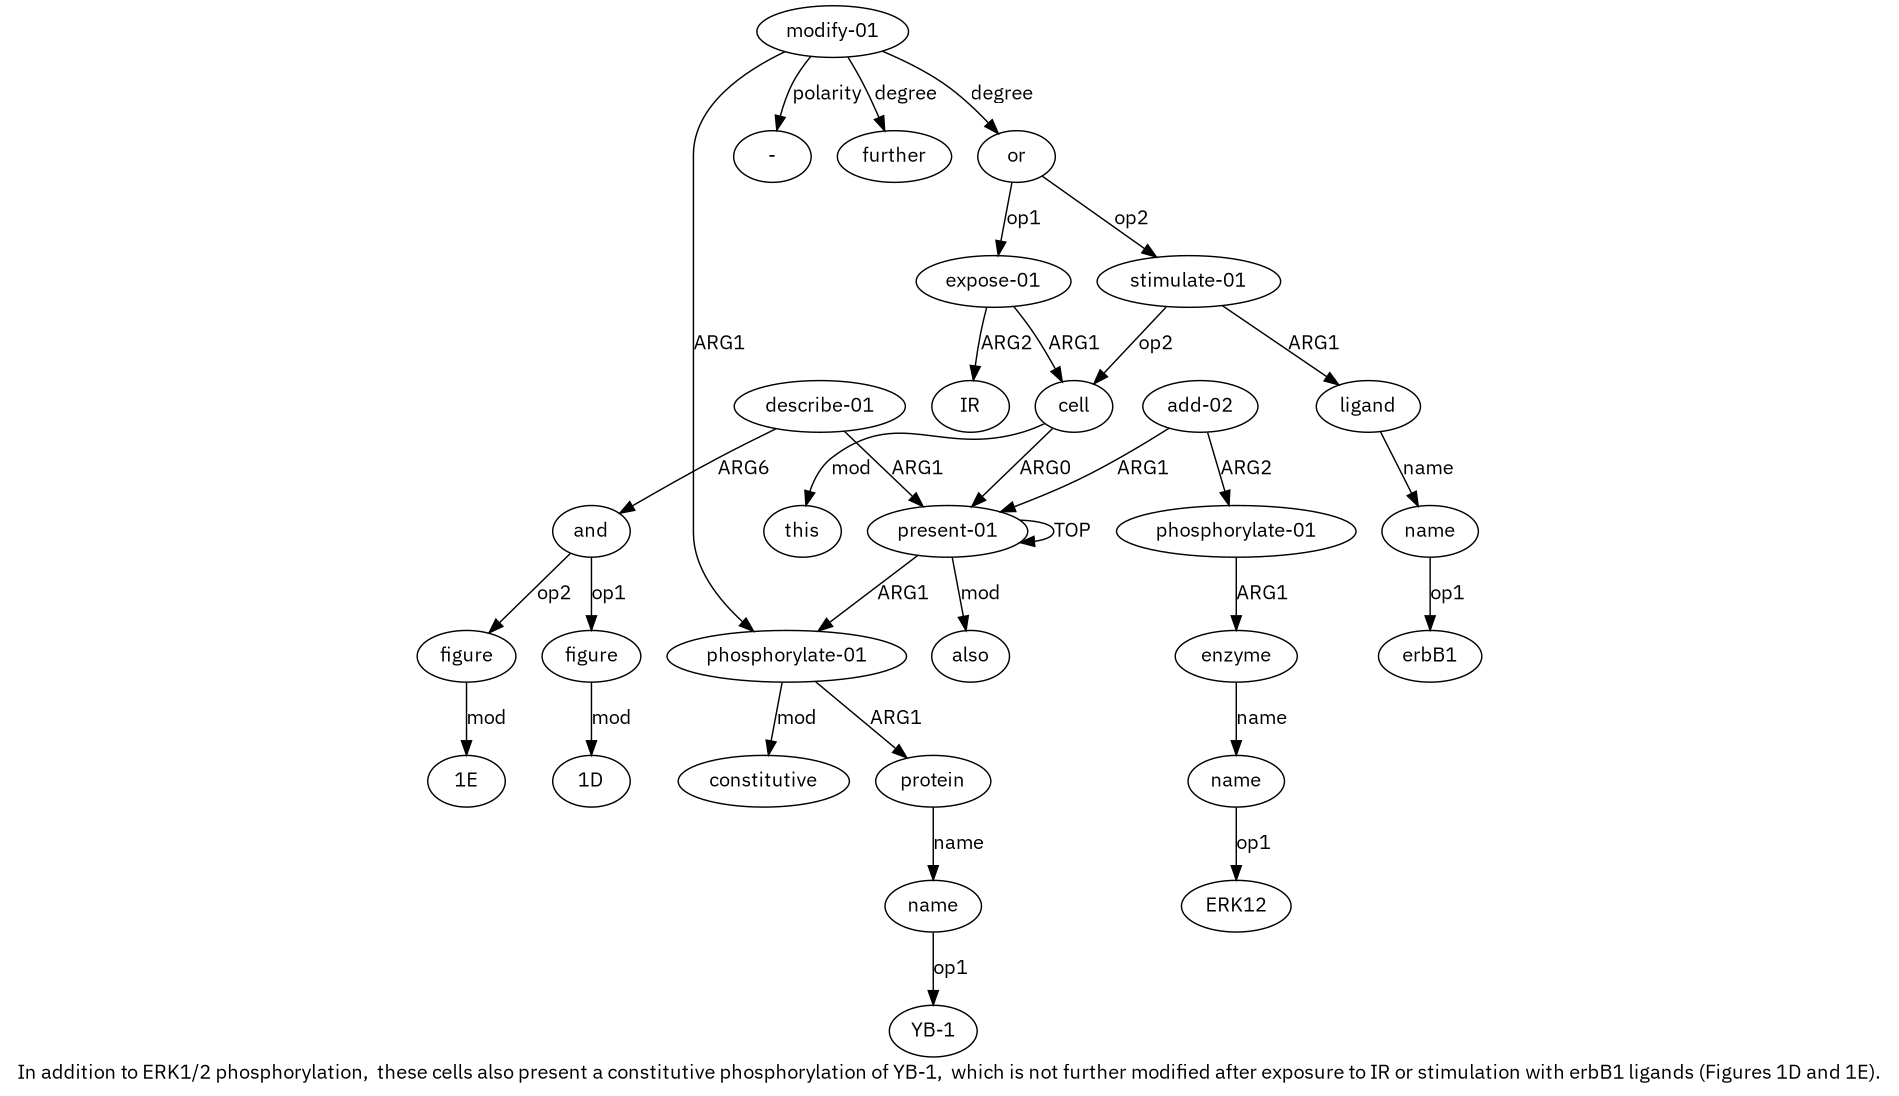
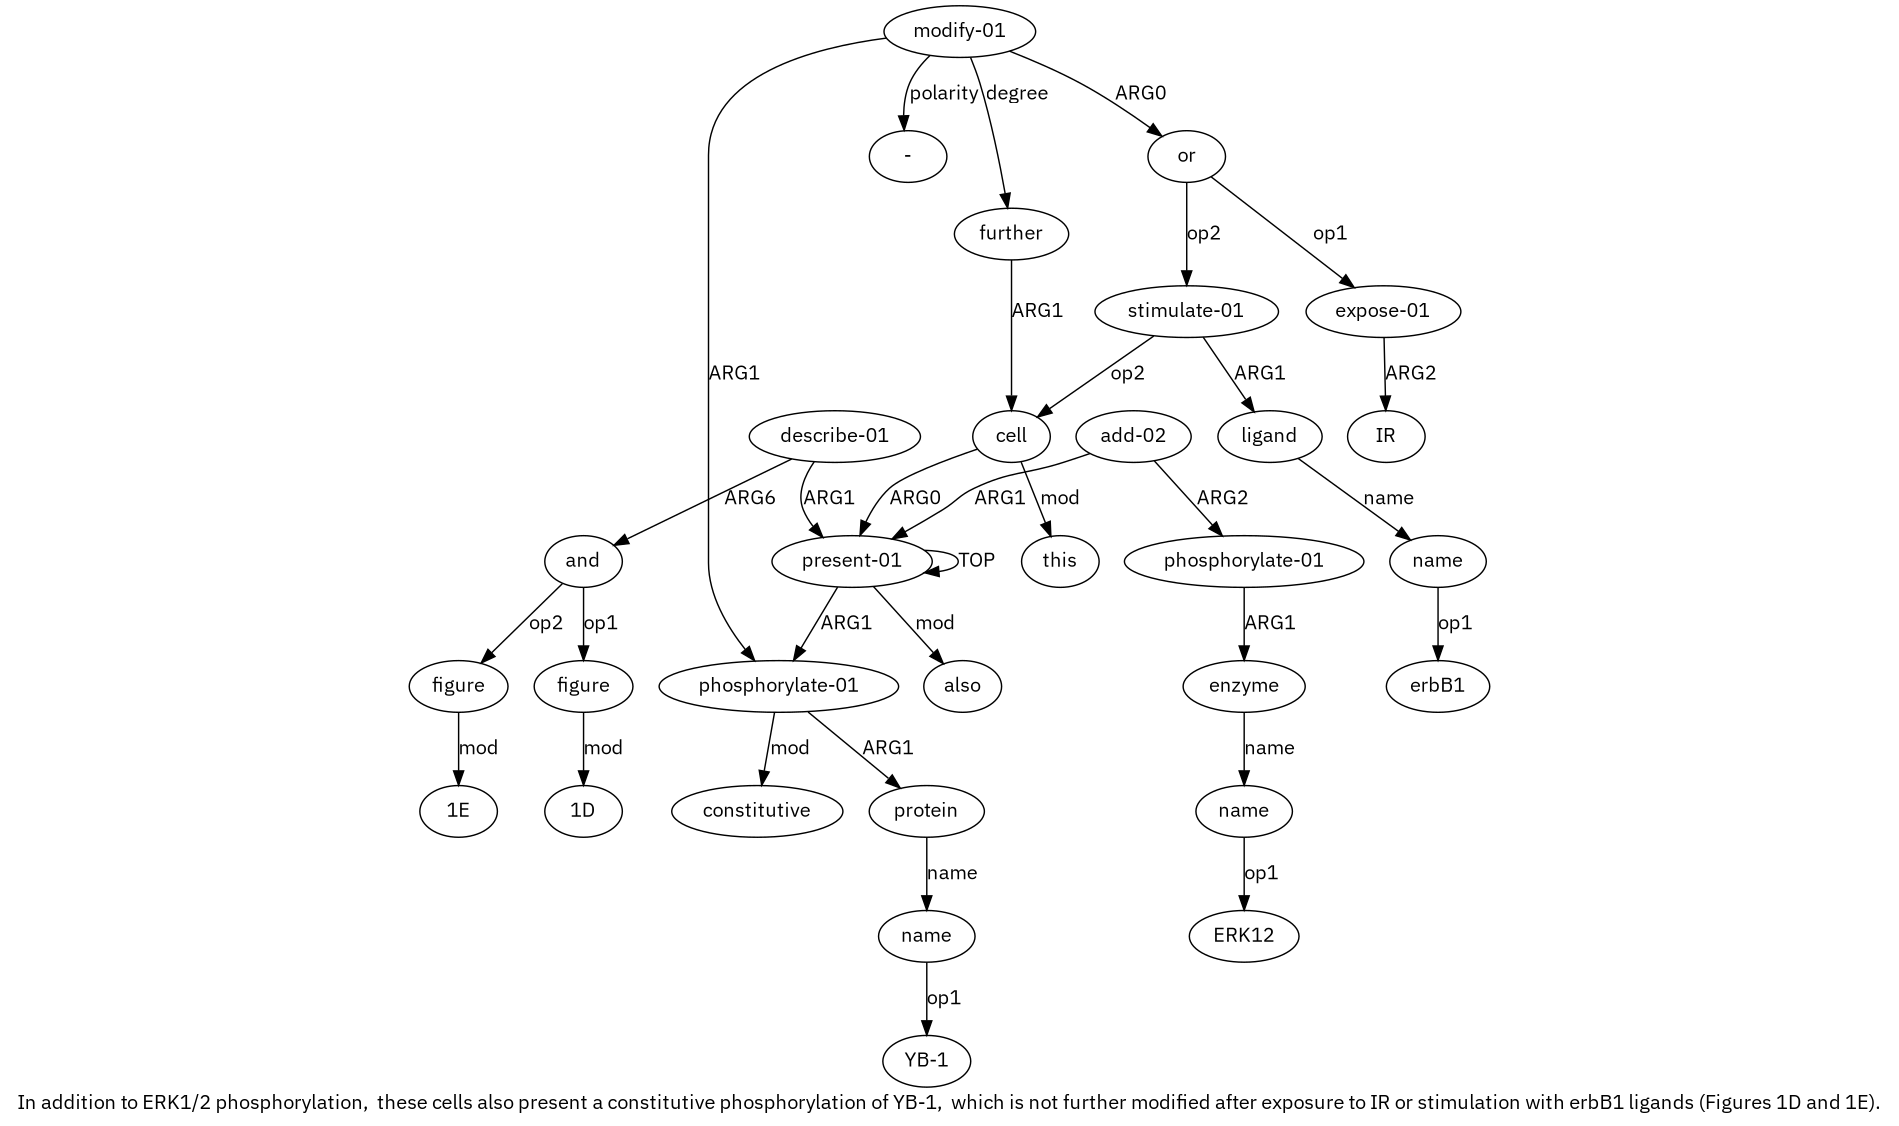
edge "modify-01" -> "or": label "degree" -> "ARG0"
edge "expose-01" -> "cell": now "further" -> "cell"
